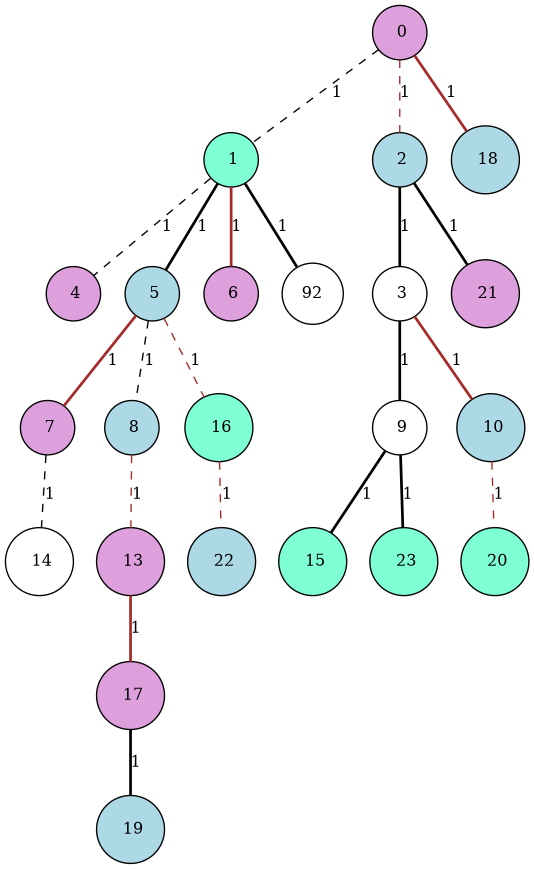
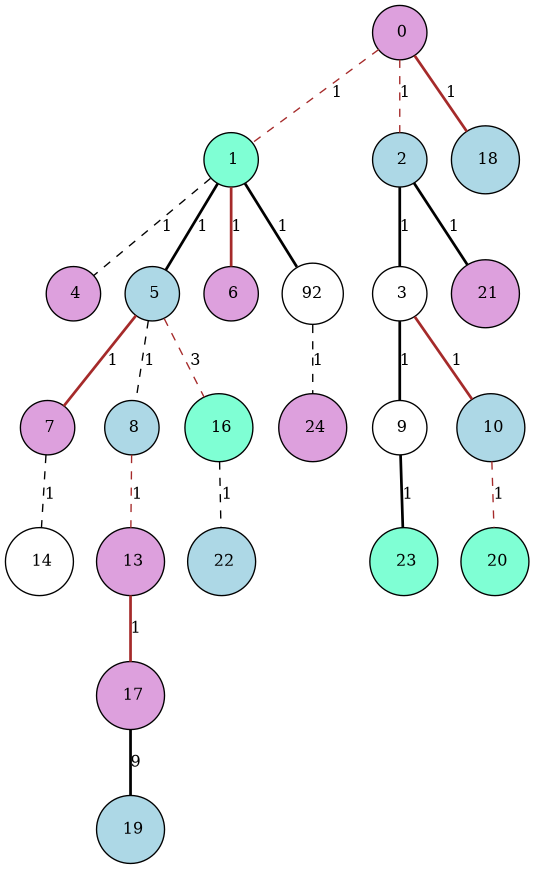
edge "0" -- "1": color black -> brown
edge "5" -- "16": label "1" -> "3"
node "24": added
edge "16" -- "22": color brown -> black
node "15": removed
edge "17" -- "19": label "1" -> "9"
